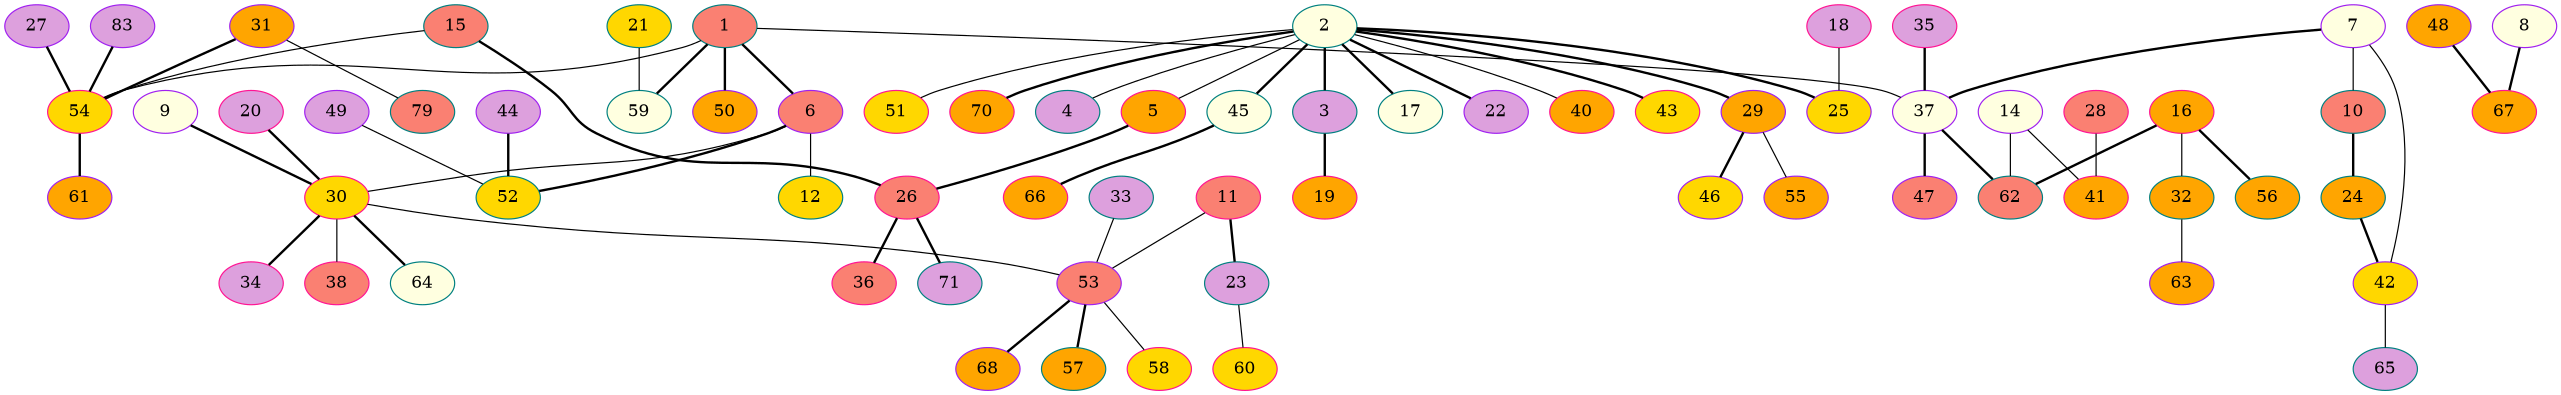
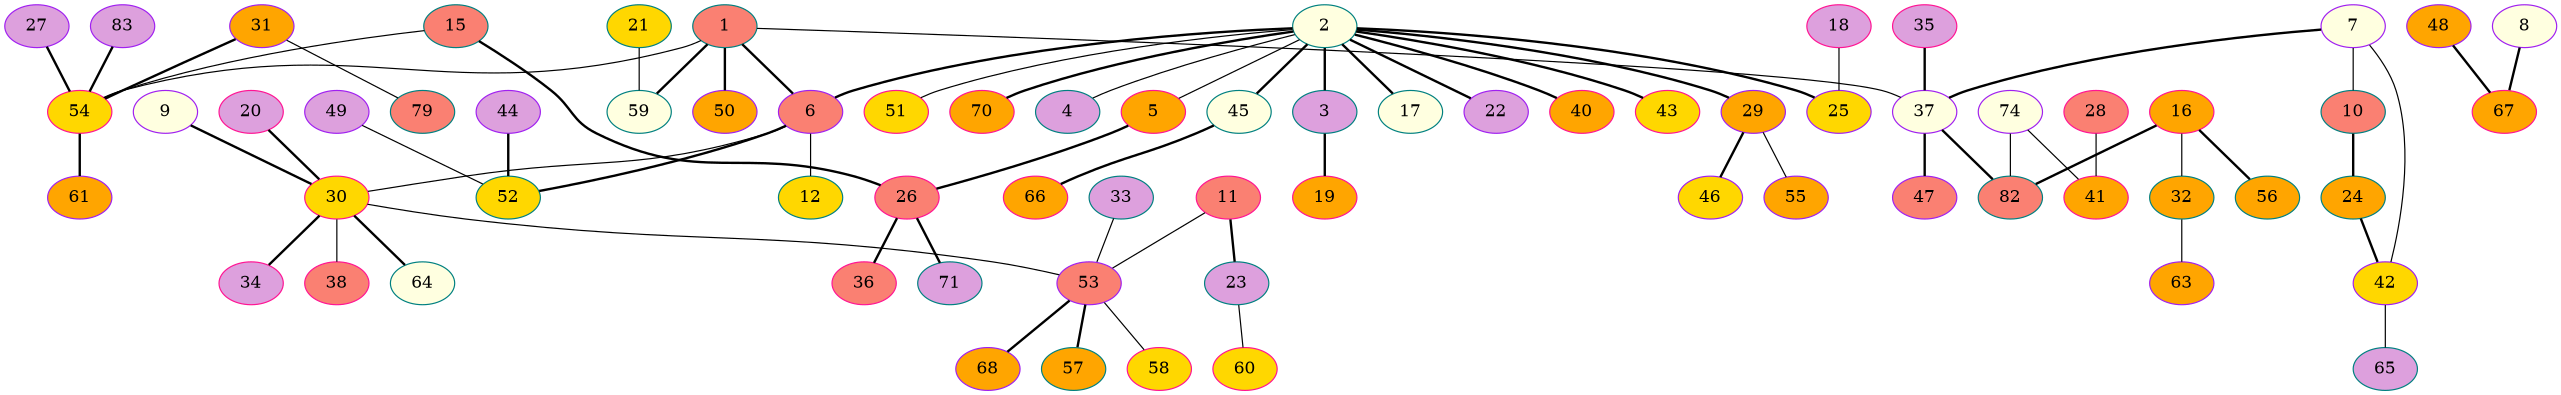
edge "2" -- "6": added
edge "2" -- "40": style solid -> bold
node "14": label "14" -> "74"
node "62": label "62" -> "82"
